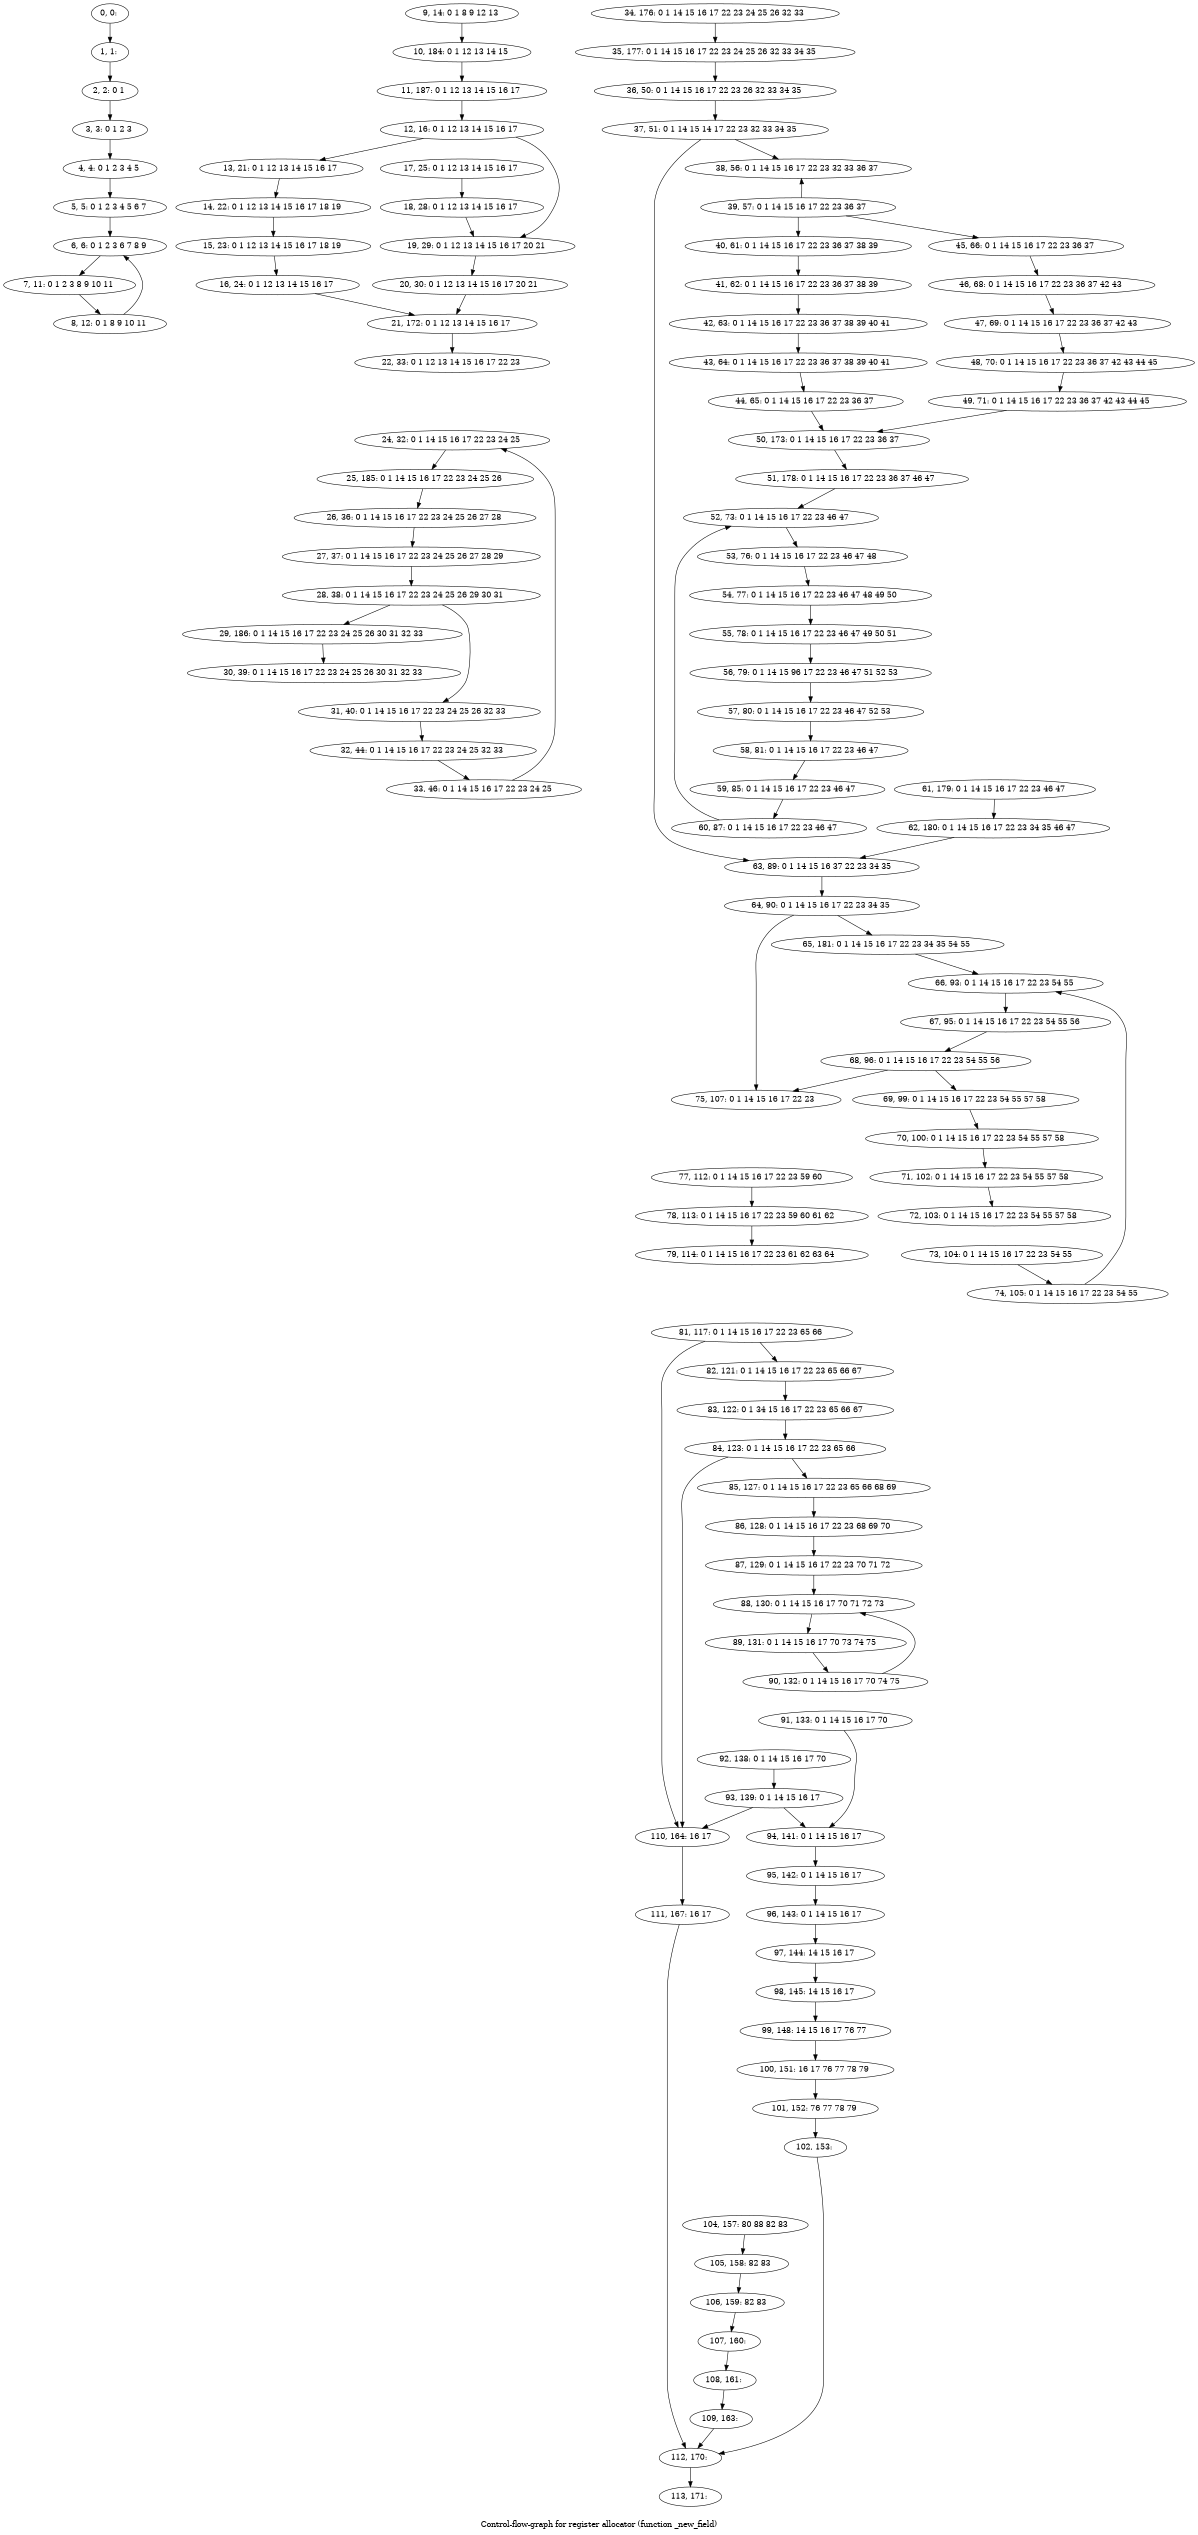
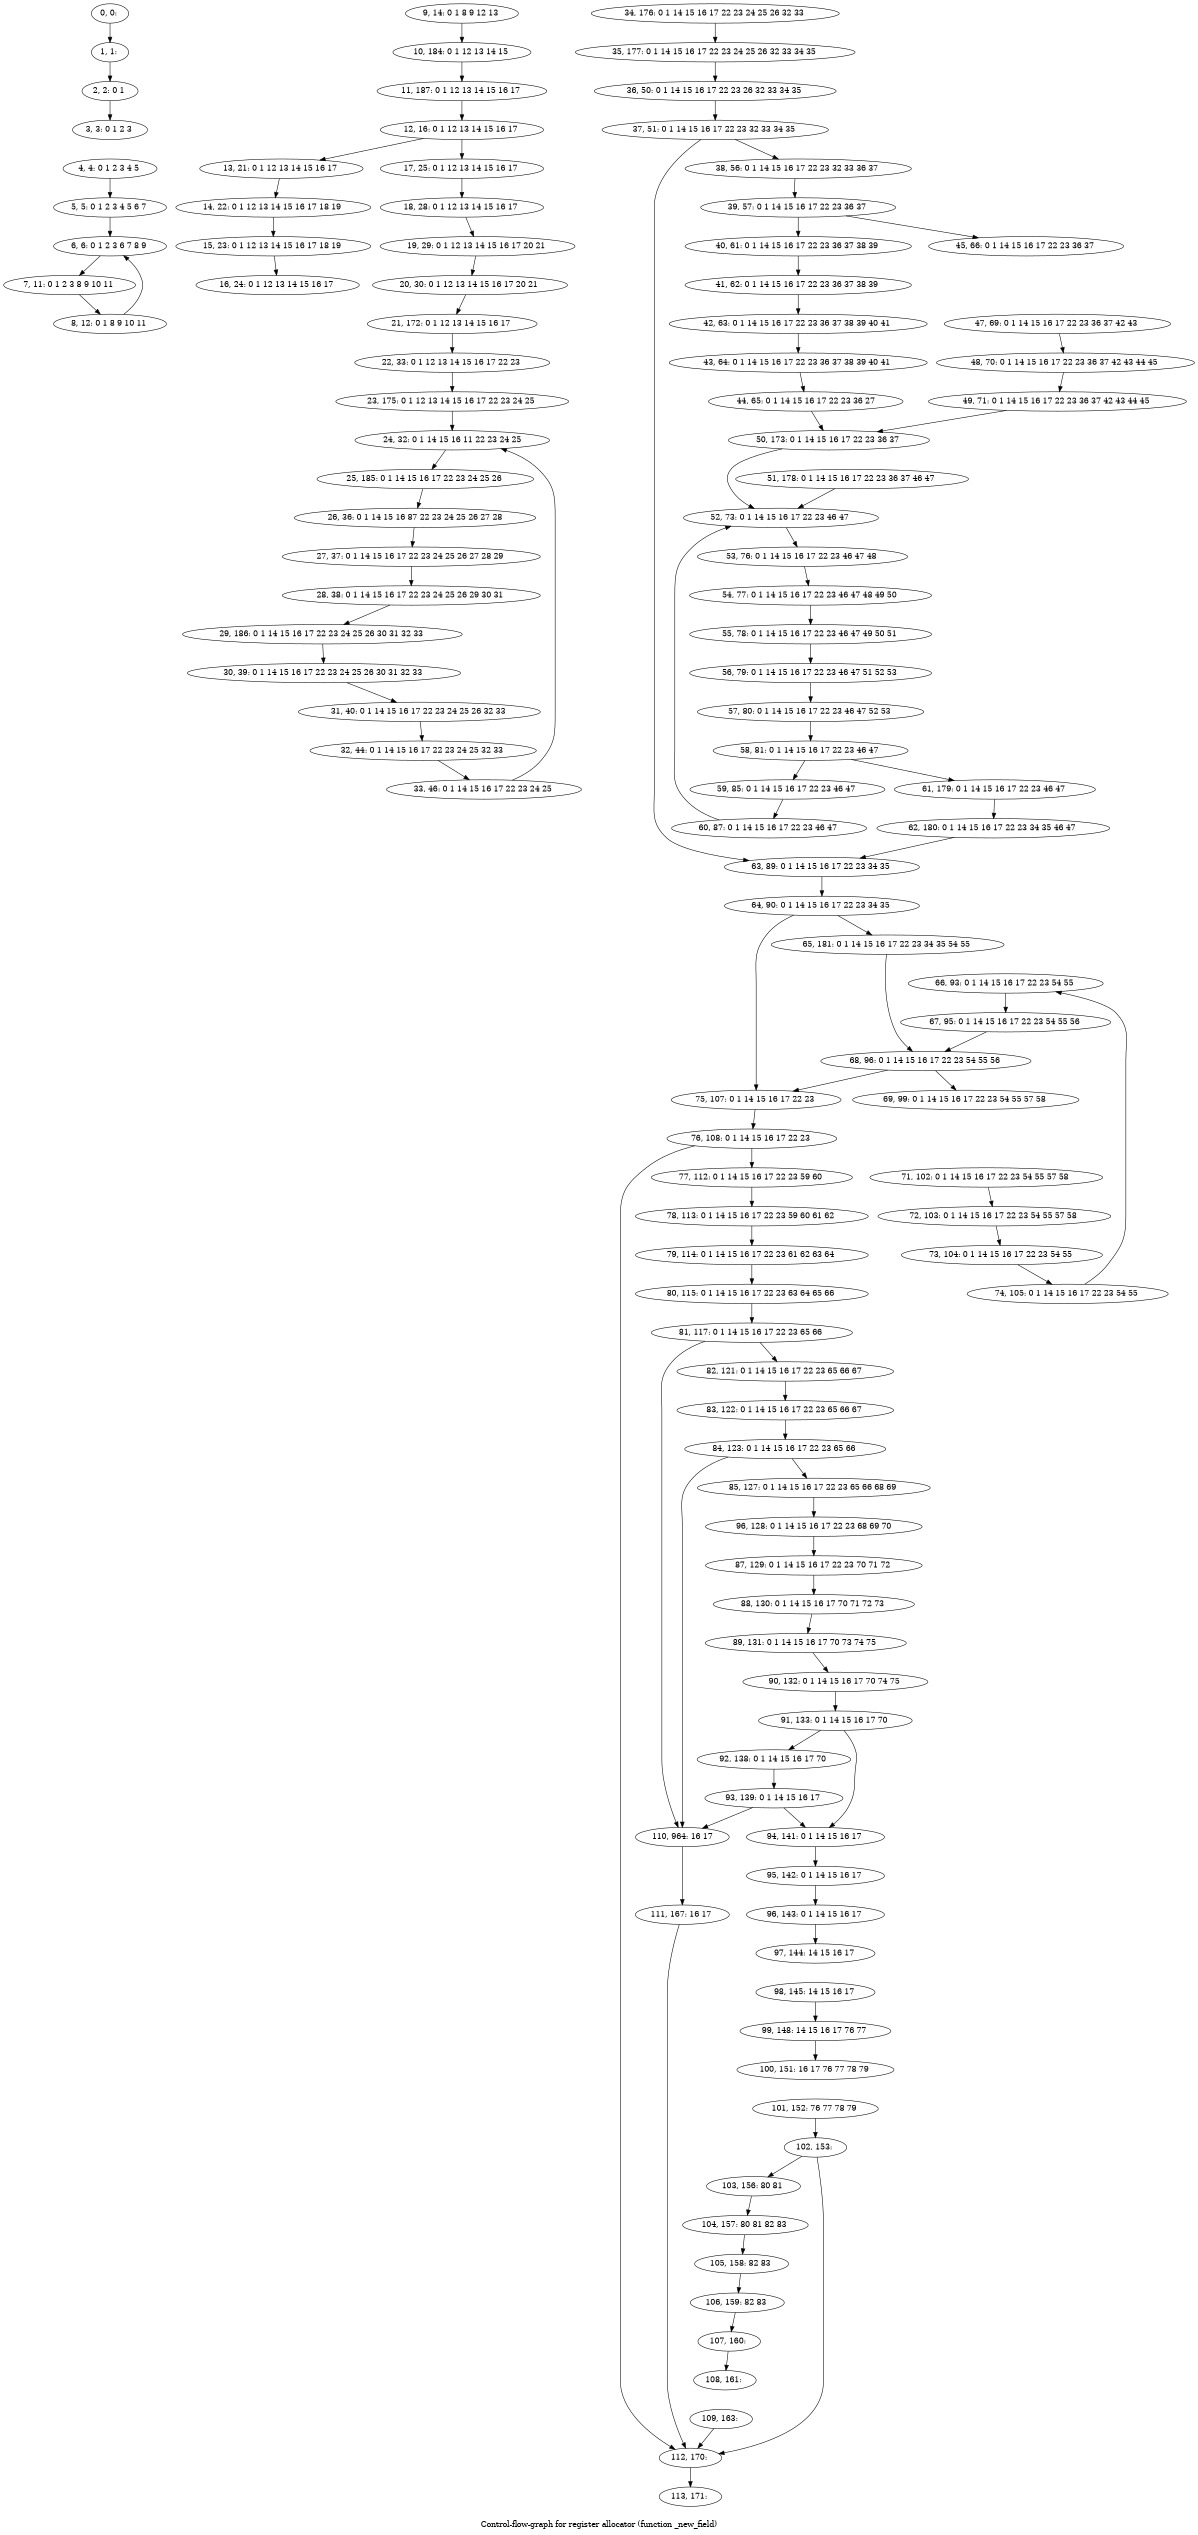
node "37, 51: 0 1 14 15 14 17 22 23 32 33 34 35": label "37, 51: 0 1 14 15 14 17 22 23 32 33 34 35" -> "37, 51: 0 1 14 15 16 17 22 23 32 33 34 35"
edge "3, 3: 0 1 2 3" -> "4, 4: 0 1 2 3 4 5": removed
edge "12, 16: 0 1 12 13 14 15 16 17" -> "19, 29: 0 1 12 13 14 15 16 17 20 21": now "12, 16: 0 1 12 13 14 15 16 17" -> "17, 25: 0 1 12 13 14 15 16 17"
edge "39, 57: 0 1 14 15 16 17 22 23 36 37" -> "38, 56: 0 1 14 15 16 17 22 23 32 33 36 37": reversed
node "46, 68: 0 1 14 15 16 17 22 23 36 37 42 43": removed
edge "16, 24: 0 1 12 13 14 15 16 17" -> "21, 172: 0 1 12 13 14 15 16 17": removed
node "23, 175: 0 1 12 13 14 15 16 17 22 23 24 25": added
node "44, 65: 0 1 14 15 16 17 22 23 36 37": label "44, 65: 0 1 14 15 16 17 22 23 36 37" -> "44, 65: 0 1 14 15 16 17 22 23 36 27"
node "24, 32: 0 1 14 15 16 17 22 23 24 25": label "24, 32: 0 1 14 15 16 17 22 23 24 25" -> "24, 32: 0 1 14 15 16 11 22 23 24 25"
edge "50, 173: 0 1 14 15 16 17 22 23 36 37" -> "51, 178: 0 1 14 15 16 17 22 23 36 37 46 47": now "50, 173: 0 1 14 15 16 17 22 23 36 37" -> "52, 73: 0 1 14 15 16 17 22 23 46 47"
node "26, 36: 0 1 14 15 16 17 22 23 24 25 26 27 28": label "26, 36: 0 1 14 15 16 17 22 23 24 25 26 27 28" -> "26, 36: 0 1 14 15 16 87 22 23 24 25 26 27 28"
edge "28, 38: 0 1 14 15 16 17 22 23 24 25 26 29 30 31" -> "31, 40: 0 1 14 15 16 17 22 23 24 25 26 32 33": now "30, 39: 0 1 14 15 16 17 22 23 24 25 26 30 31 32 33" -> "31, 40: 0 1 14 15 16 17 22 23 24 25 26 32 33"
node "56, 79: 0 1 14 15 96 17 22 23 46 47 51 52 53": label "56, 79: 0 1 14 15 96 17 22 23 46 47 51 52 53" -> "56, 79: 0 1 14 15 16 17 22 23 46 47 51 52 53"
edge "58, 81: 0 1 14 15 16 17 22 23 46 47" -> "61, 179: 0 1 14 15 16 17 22 23 46 47": added
node "63, 89: 0 1 14 15 16 37 22 23 34 35": label "63, 89: 0 1 14 15 16 37 22 23 34 35" -> "63, 89: 0 1 14 15 16 17 22 23 34 35"
edge "65, 181: 0 1 14 15 16 17 22 23 34 35 54 55" -> "66, 93: 0 1 14 15 16 17 22 23 54 55": now "65, 181: 0 1 14 15 16 17 22 23 34 35 54 55" -> "68, 96: 0 1 14 15 16 17 22 23 54 55 56"
node "76, 108: 0 1 14 15 16 17 22 23": added
node "70, 100: 0 1 14 15 16 17 22 23 54 55 57 58": removed
edge "72, 103: 0 1 14 15 16 17 22 23 54 55 57 58" -> "73, 104: 0 1 14 15 16 17 22 23 54 55": added
node "80, 115: 0 1 14 15 16 17 22 23 63 64 65 66": added
node "83, 122: 0 1 34 15 16 17 22 23 65 66 67": label "83, 122: 0 1 34 15 16 17 22 23 65 66 67" -> "83, 122: 0 1 14 15 16 17 22 23 65 66 67"
node "86, 128: 0 1 14 15 16 17 22 23 68 69 70": label "86, 128: 0 1 14 15 16 17 22 23 68 69 70" -> "96, 128: 0 1 14 15 16 17 22 23 68 69 70"
edge "90, 132: 0 1 14 15 16 17 70 74 75" -> "88, 130: 0 1 14 15 16 17 70 71 72 73": now "90, 132: 0 1 14 15 16 17 70 74 75" -> "91, 133: 0 1 14 15 16 17 70"
edge "91, 133: 0 1 14 15 16 17 70" -> "92, 138: 0 1 14 15 16 17 70": added
node "110, 164: 16 17": label "110, 164: 16 17" -> "110, 964: 16 17"
edge "97, 144: 14 15 16 17" -> "98, 145: 14 15 16 17": removed
edge "100, 151: 16 17 76 77 78 79" -> "101, 152: 76 77 78 79": removed
node "103, 156: 80 81": added
node "104, 157: 80 88 82 83": label "104, 157: 80 88 82 83" -> "104, 157: 80 81 82 83"
edge "108, 161:" -> "109, 163:": removed
